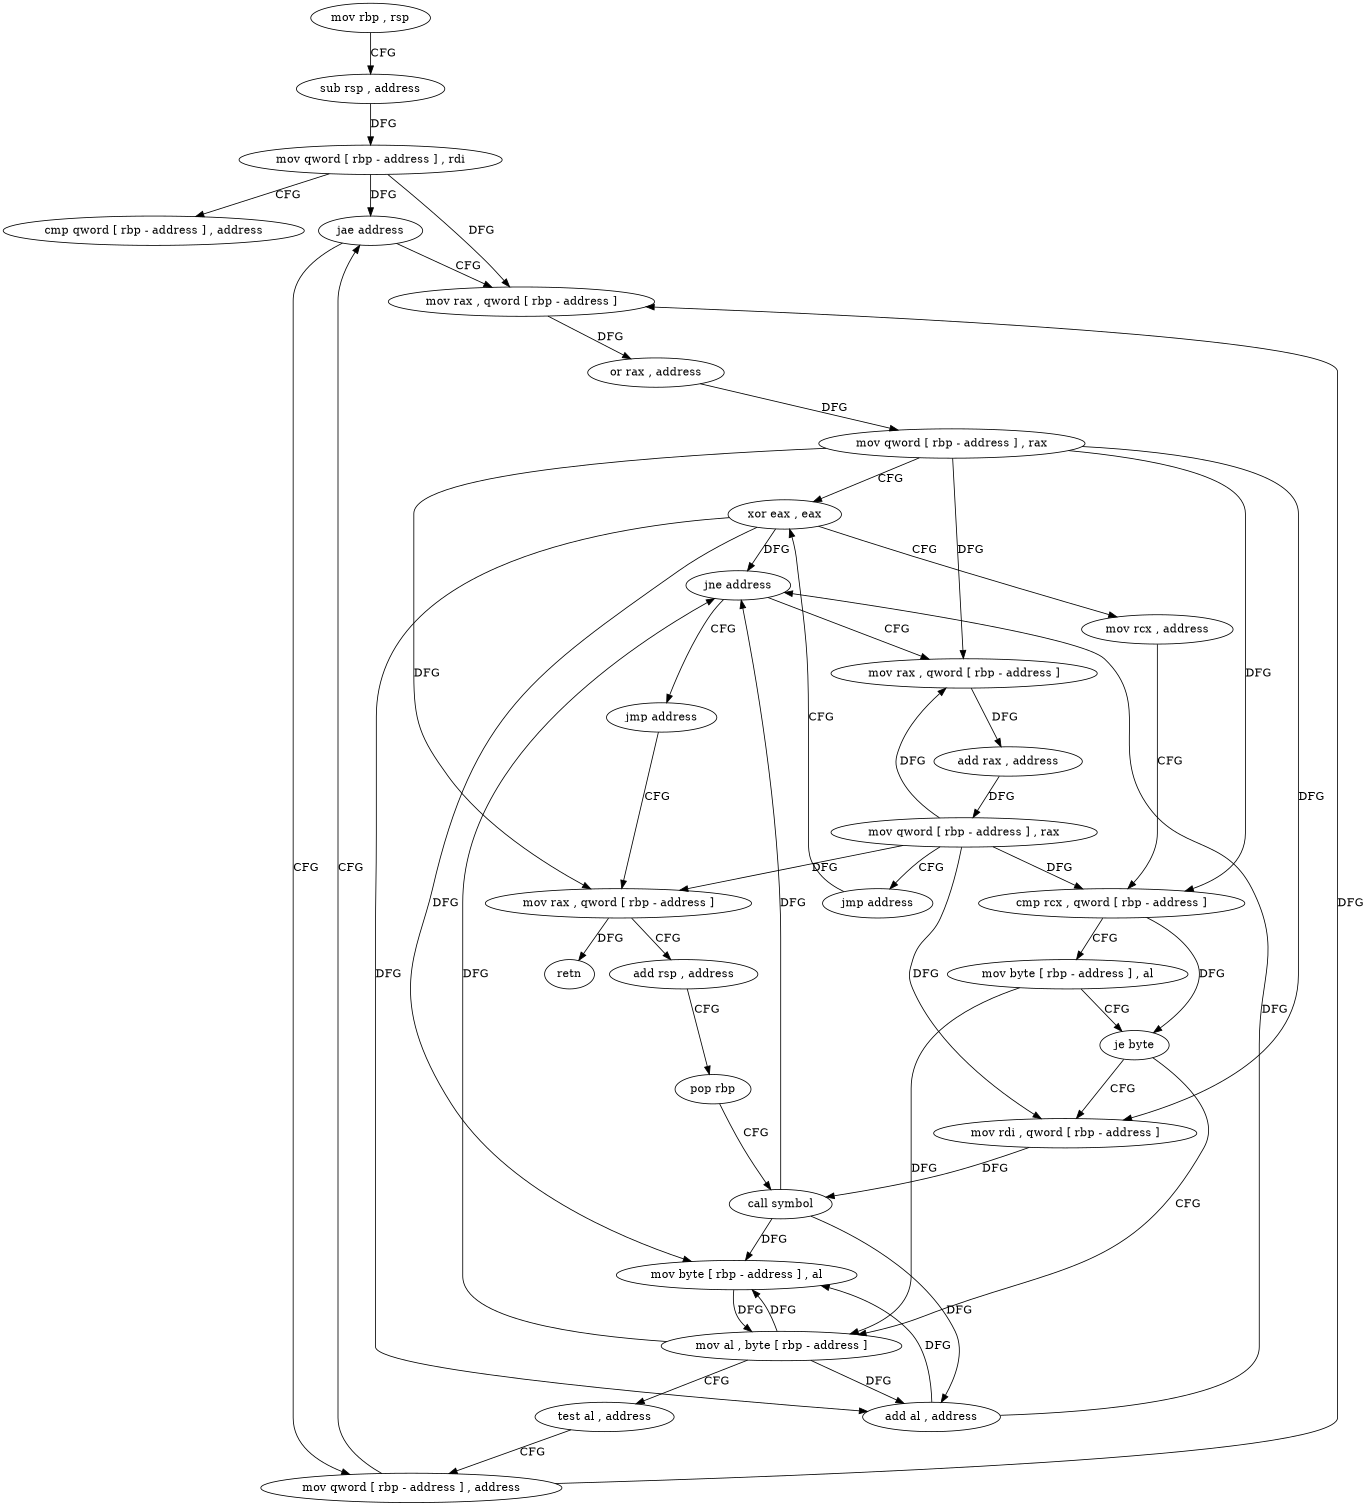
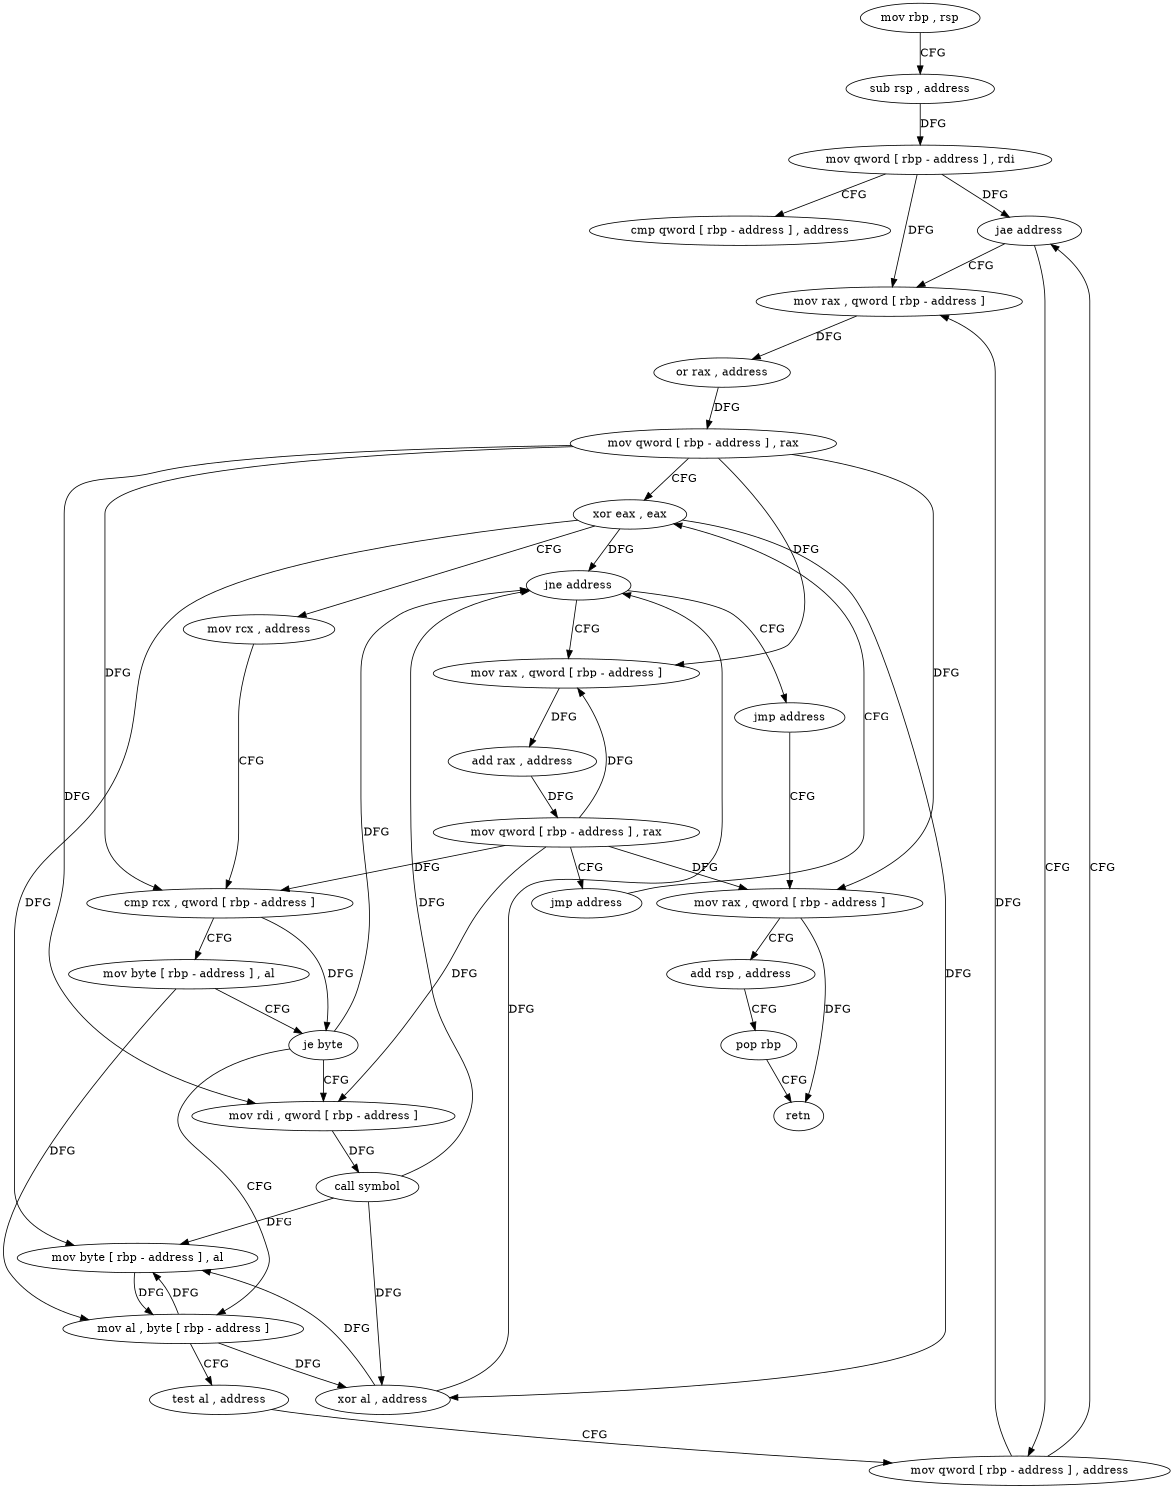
edge "mov al , byte [ rbp - address ]" -> "jne address": now "je byte" -> "jne address"
edge "pop rbp" -> "call symbol": now "pop rbp" -> "retn"
node "add al , address": label "add al , address" -> "xor al , address"
